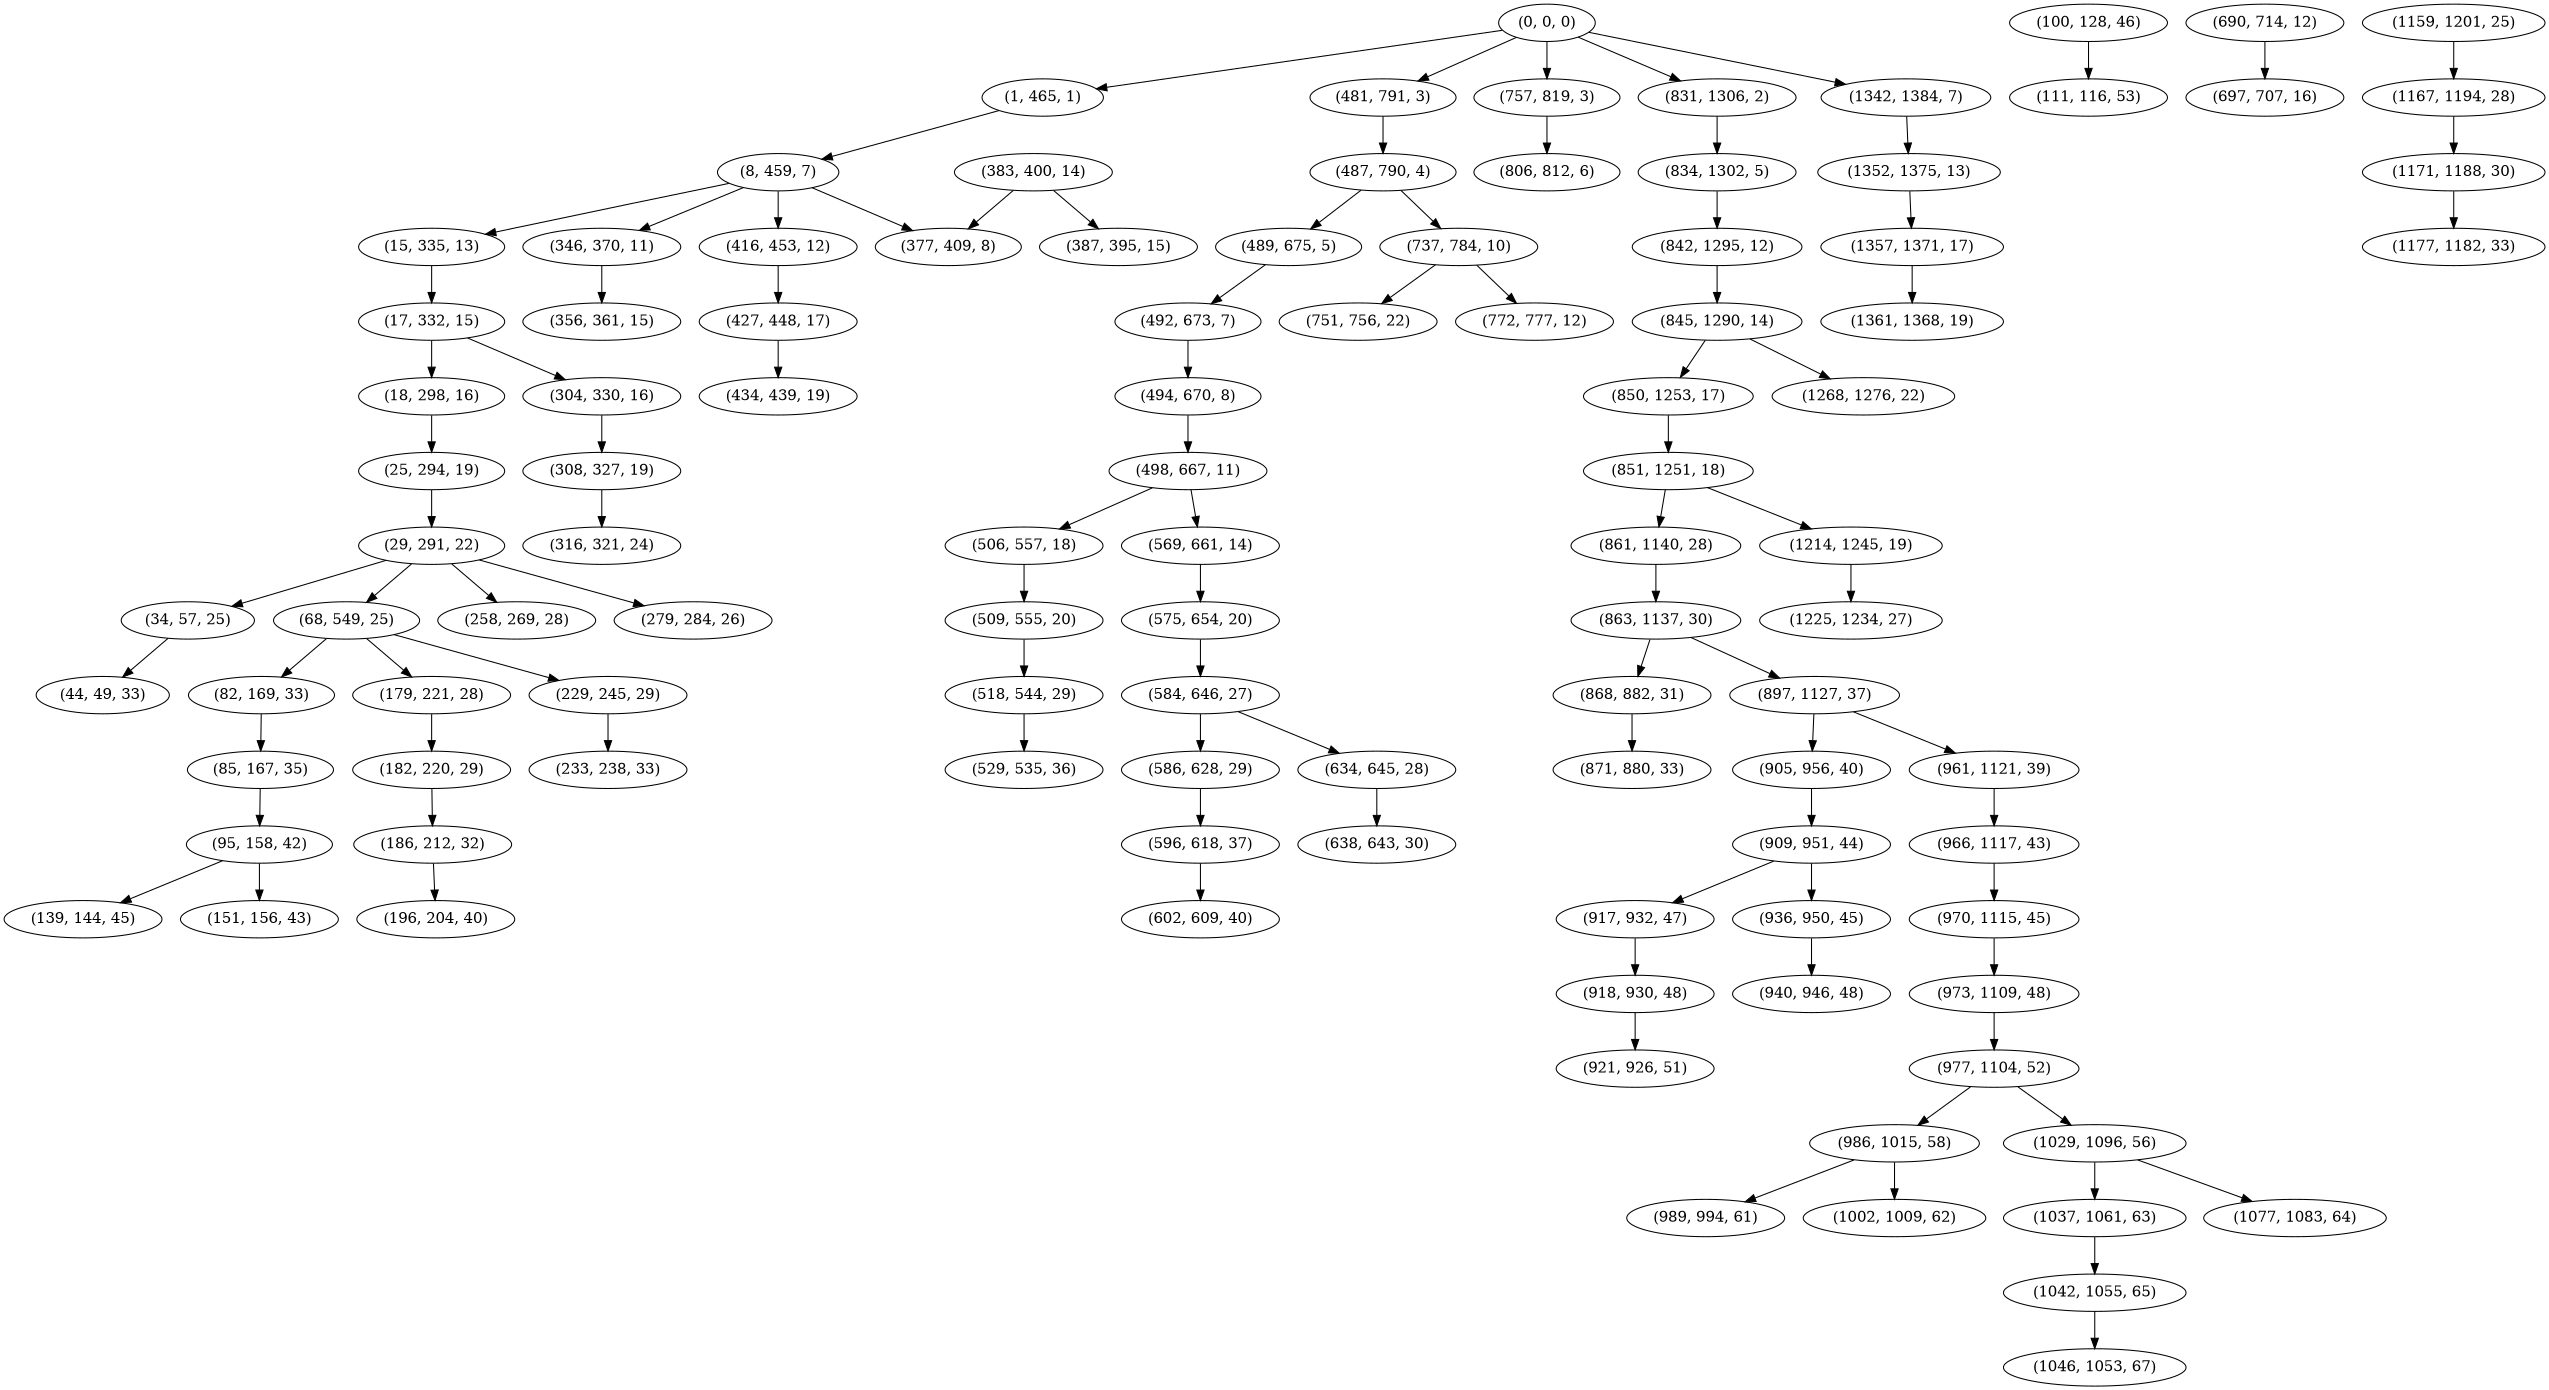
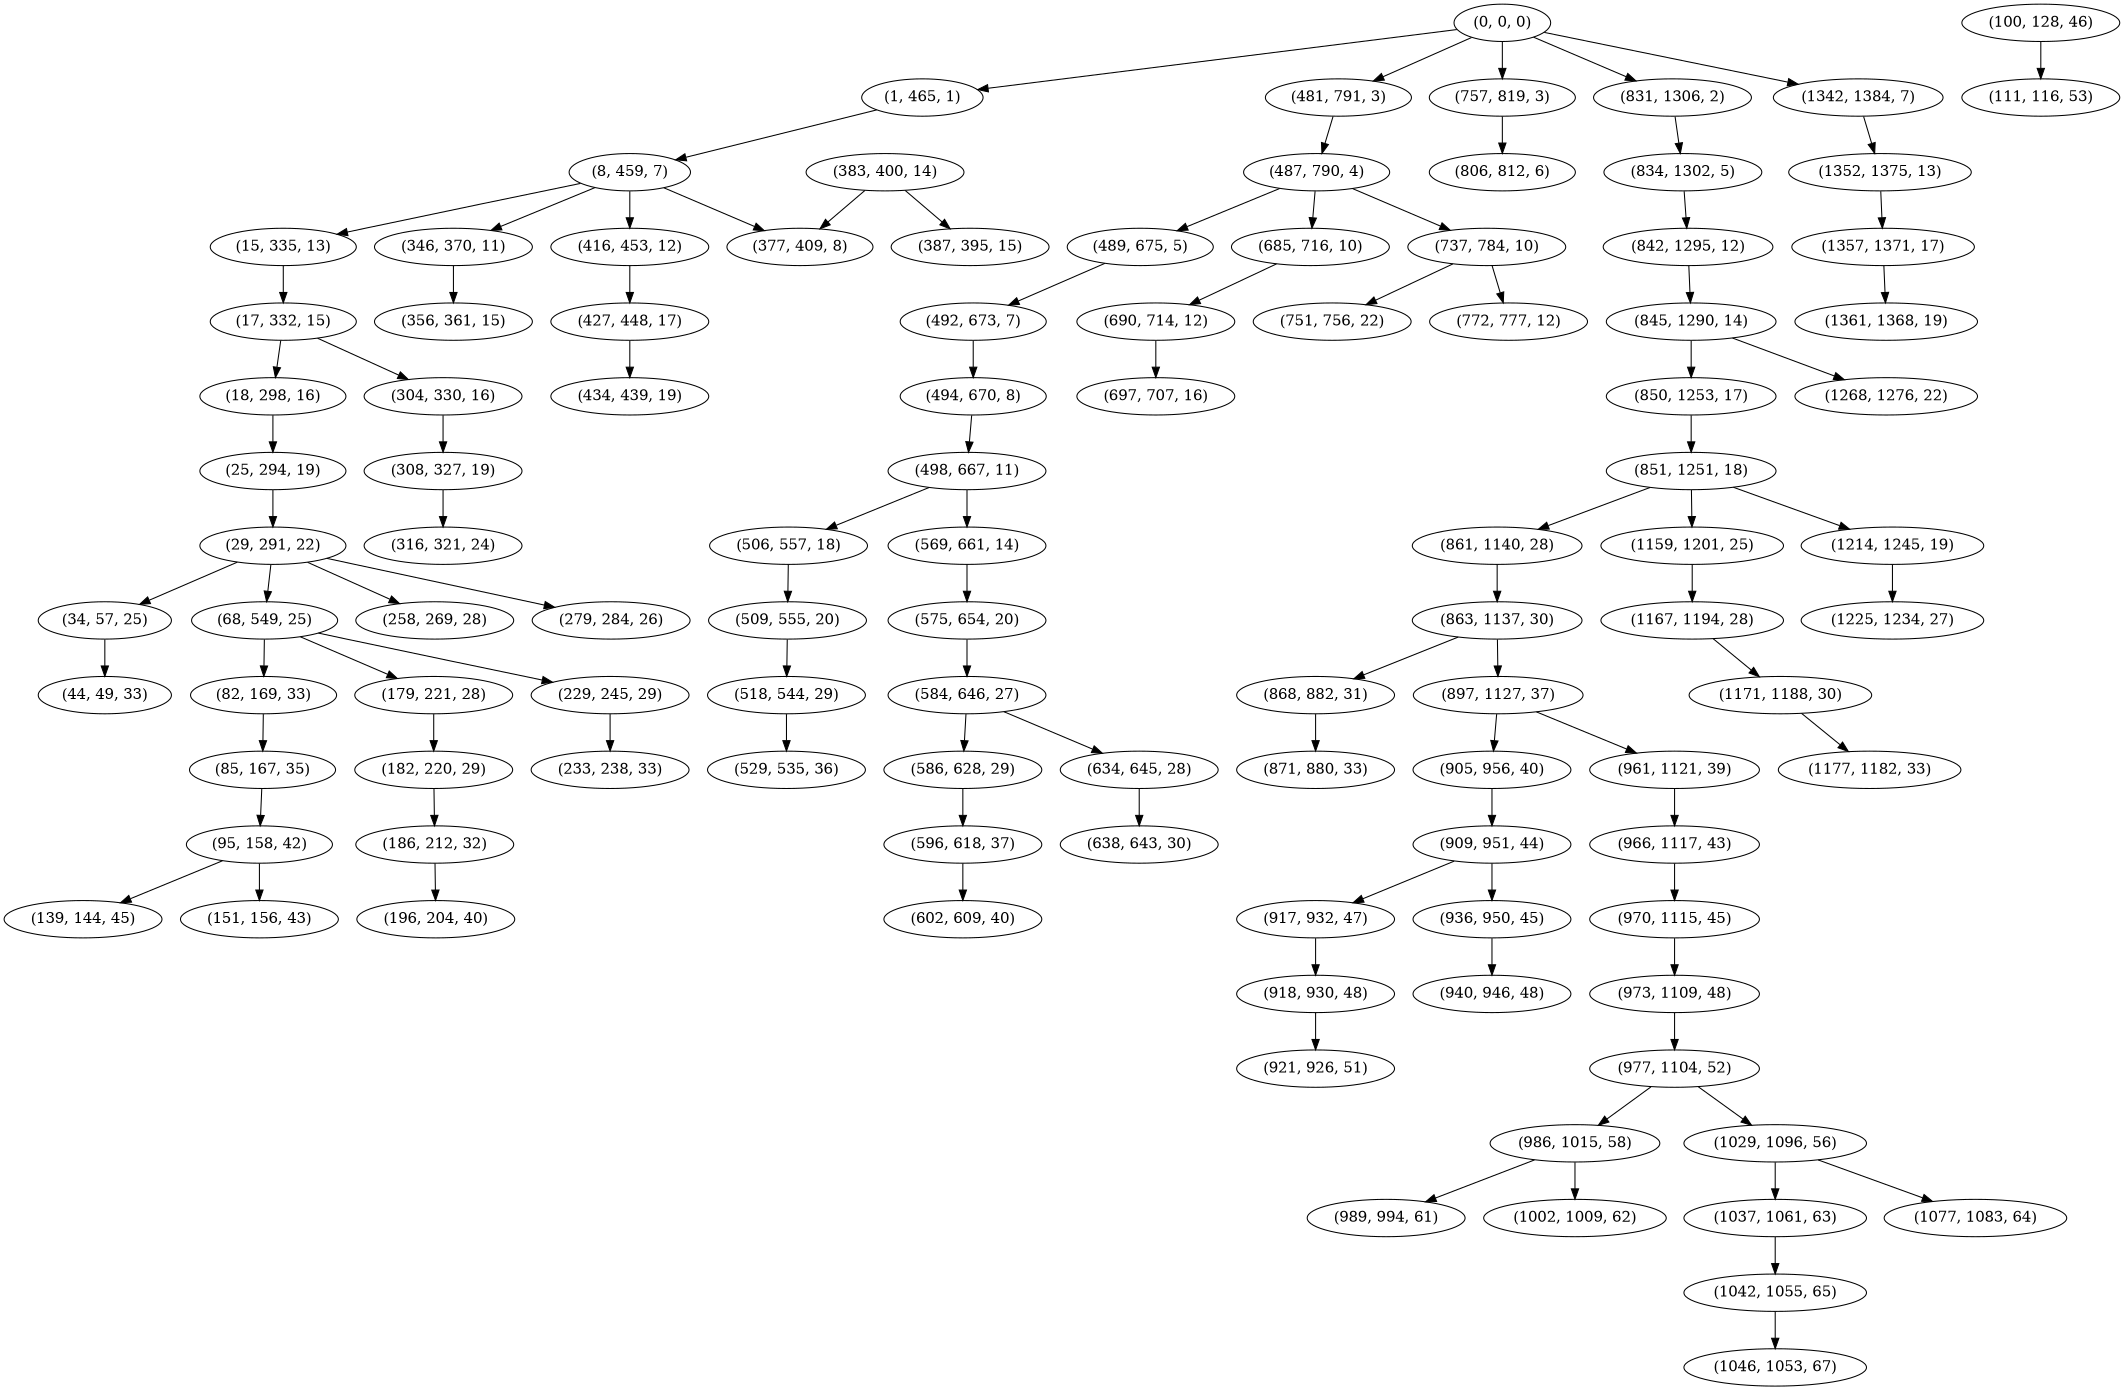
node "(685, 716, 10)": added
edge "(851, 1251, 18)" -> "(1159, 1201, 25)": added
